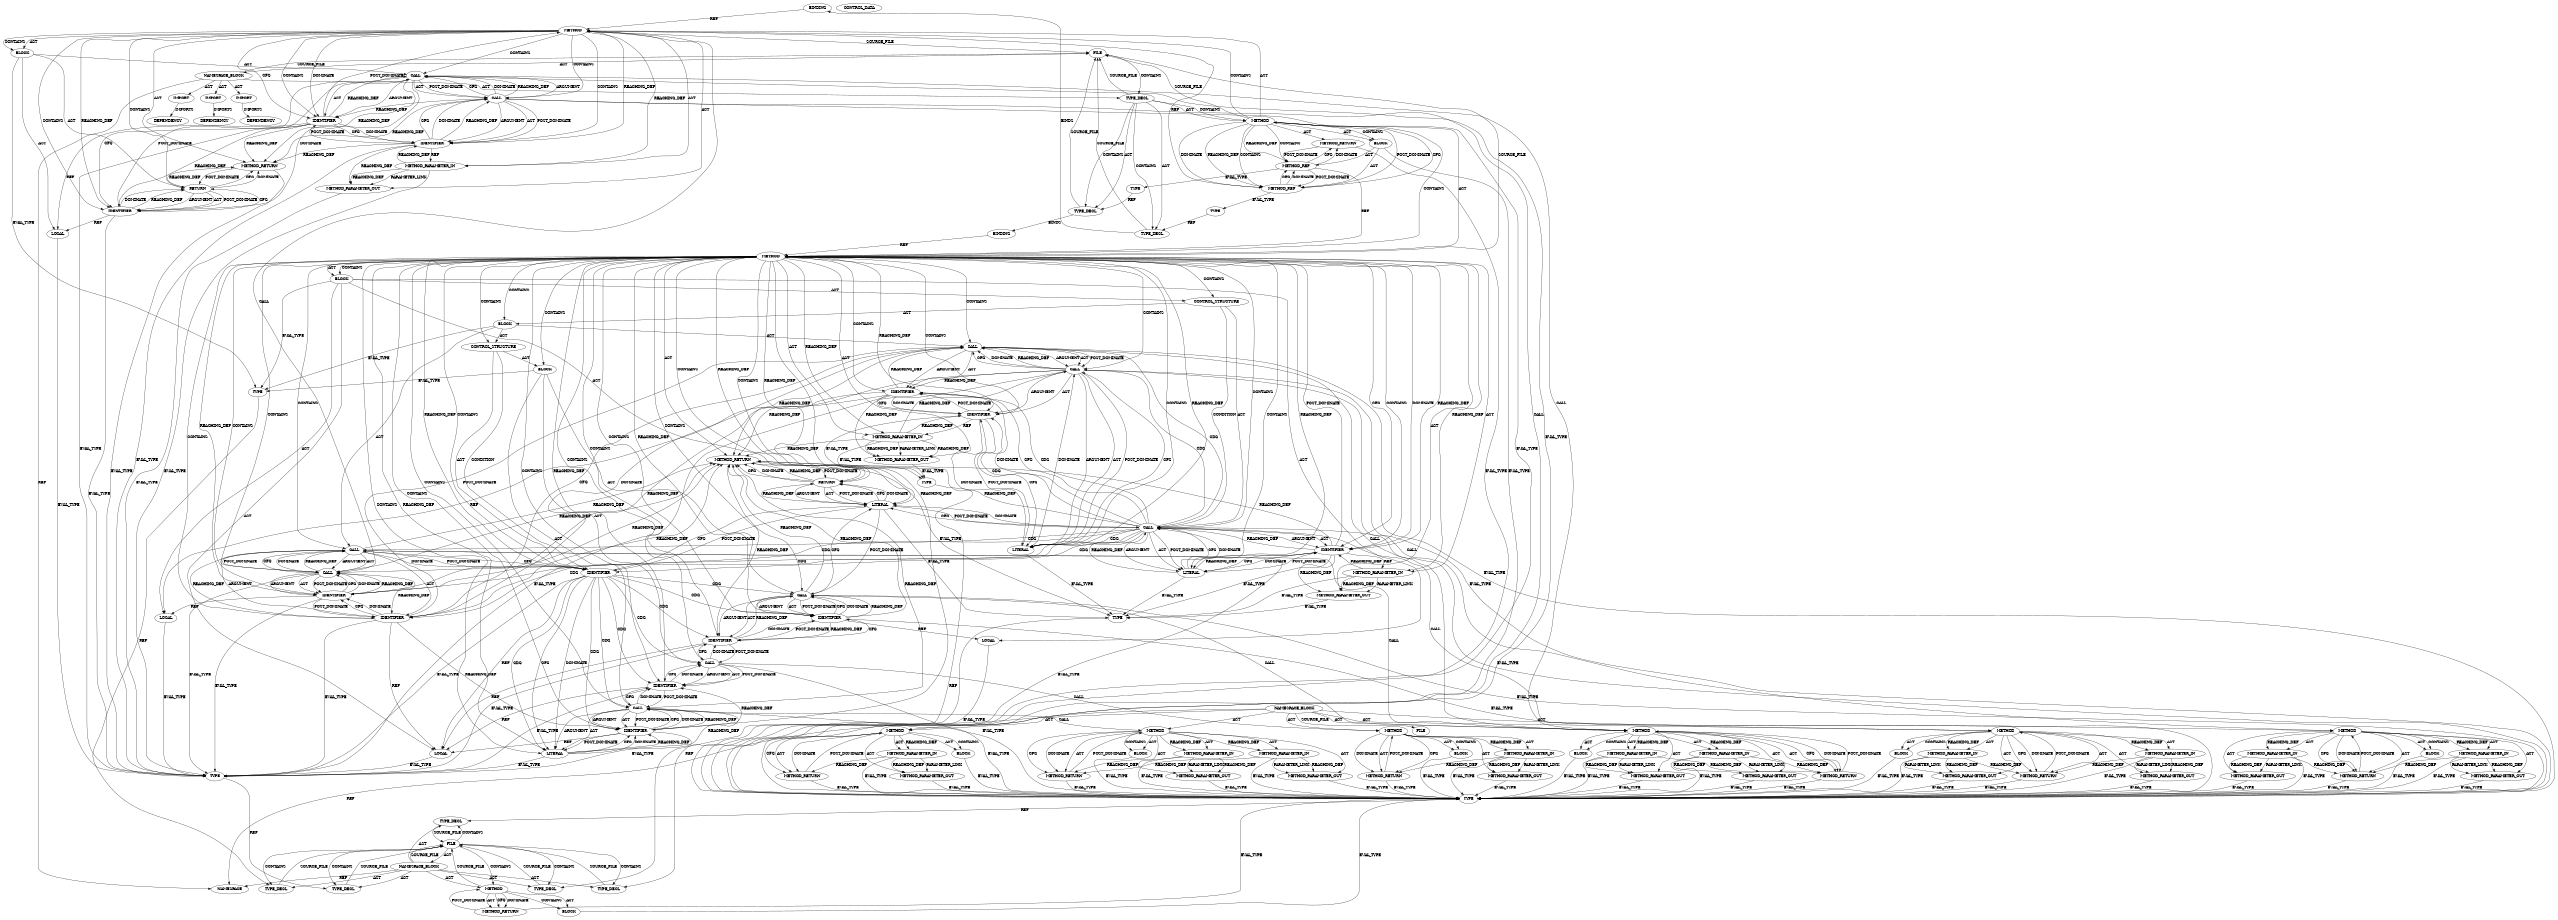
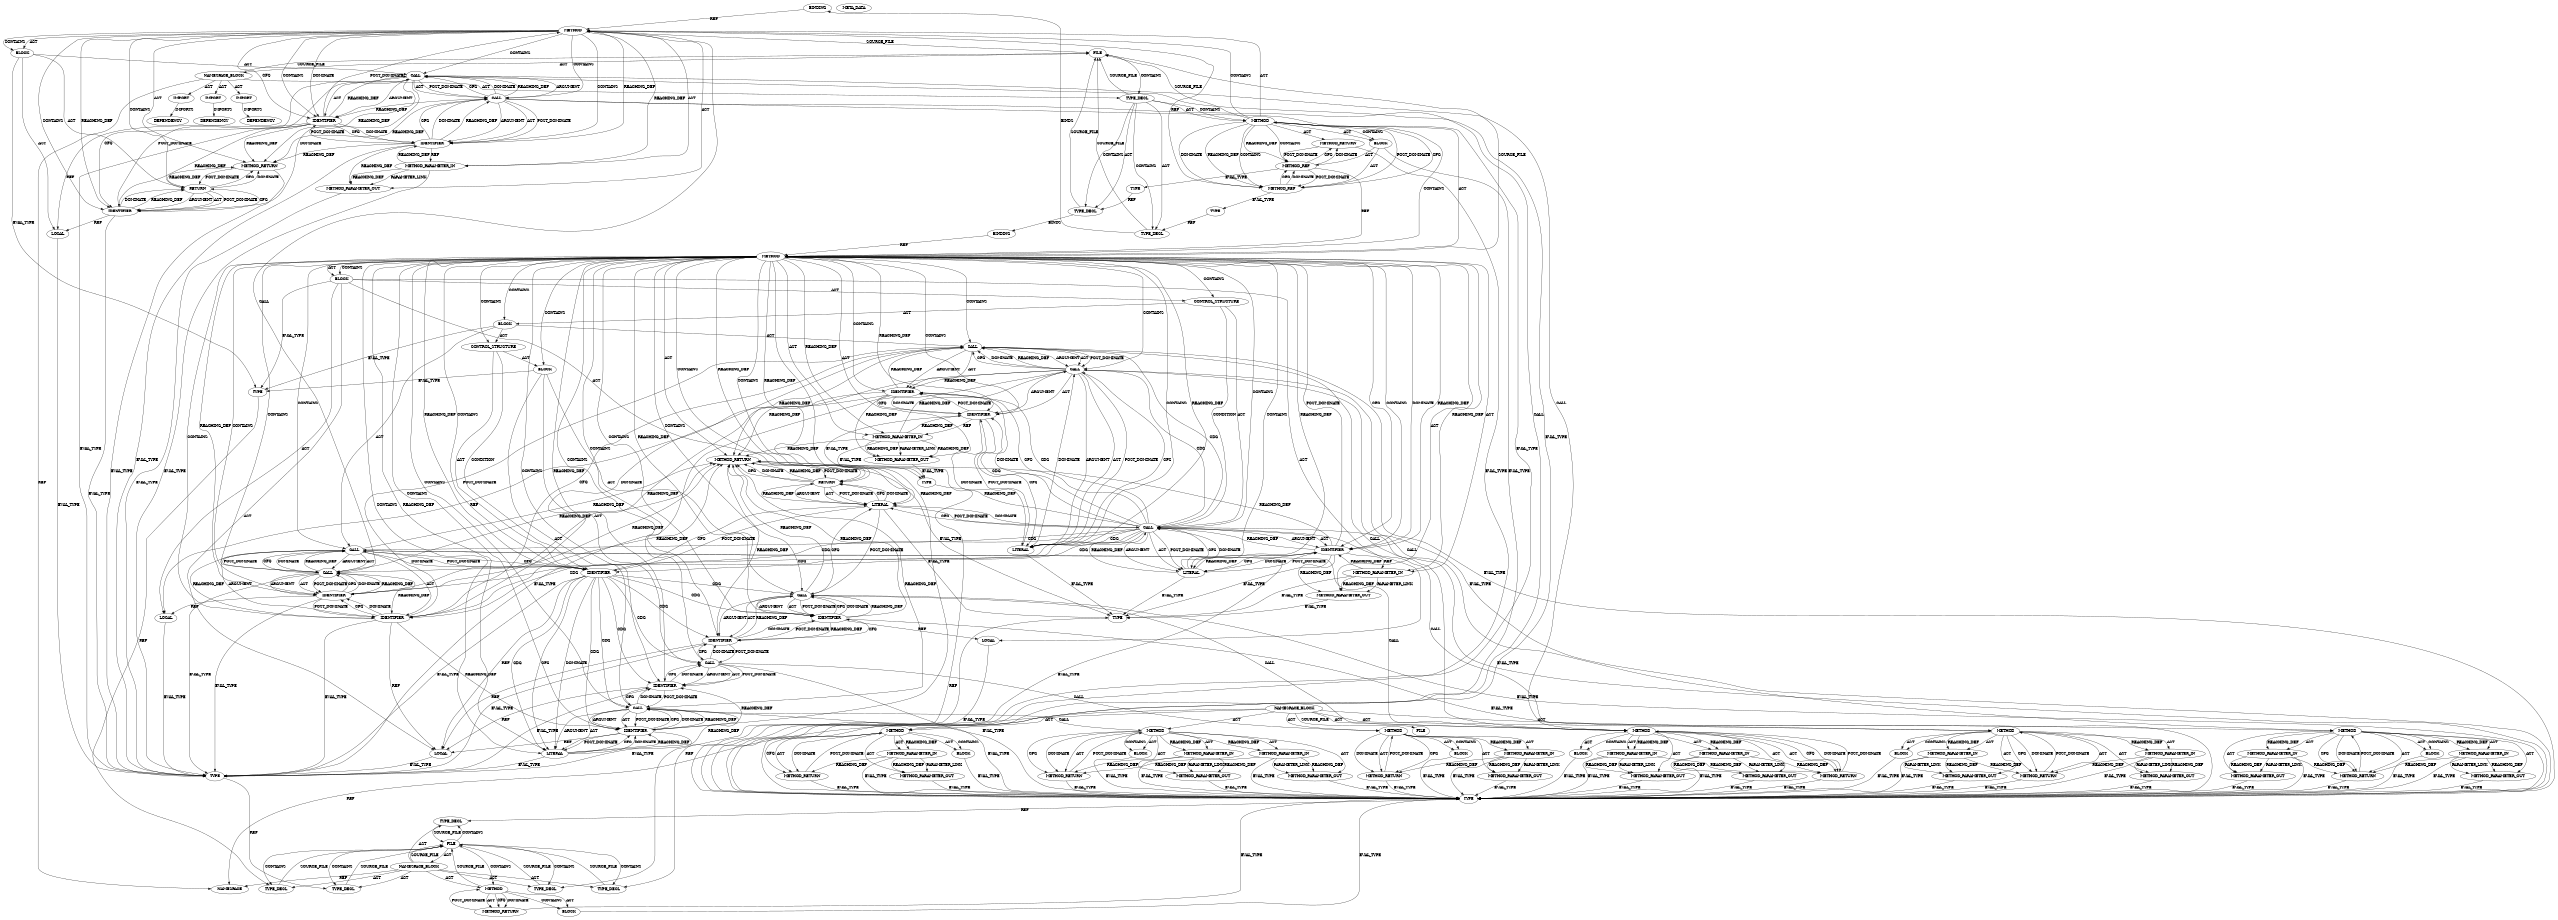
node "CONTROL_DATA": label "CONTROL_DATA" -> "META_DATA"
